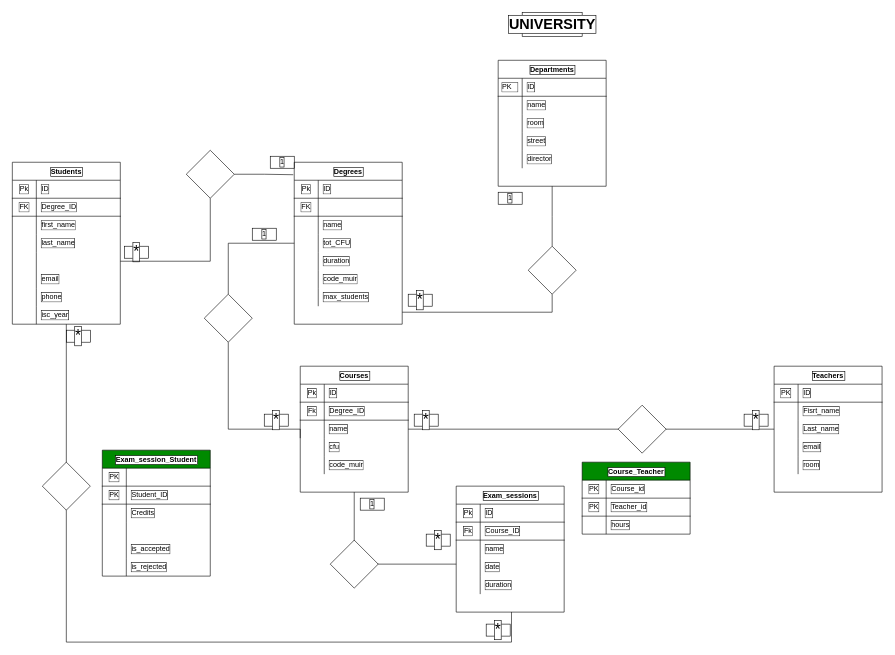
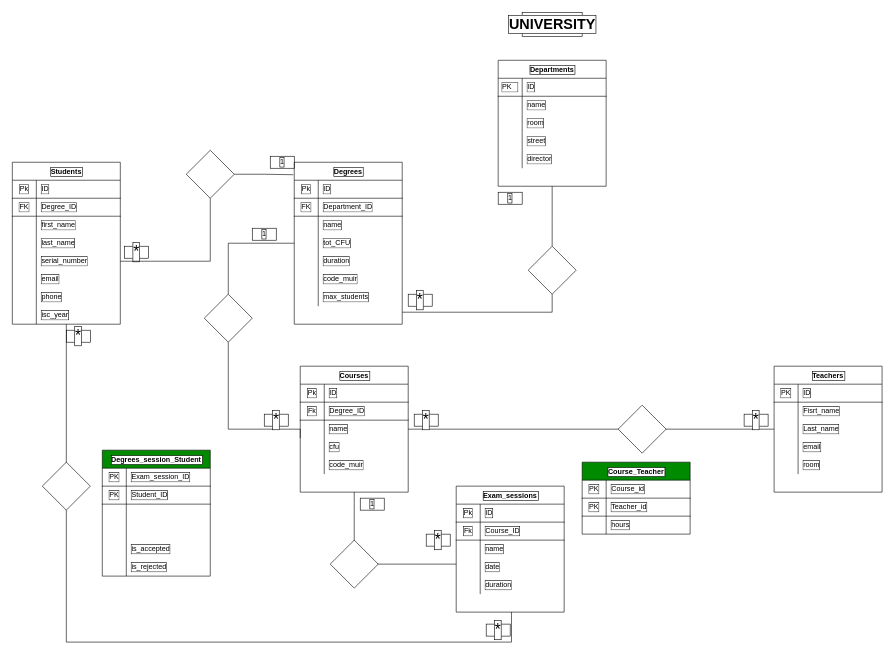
node "Department_ID": added
node "serial_number": added
node "Exam_session_Student": label "Exam_session_Student" -> "Degrees_session_Student"
node "Exam_session_ID": added
node "Credits": removed
